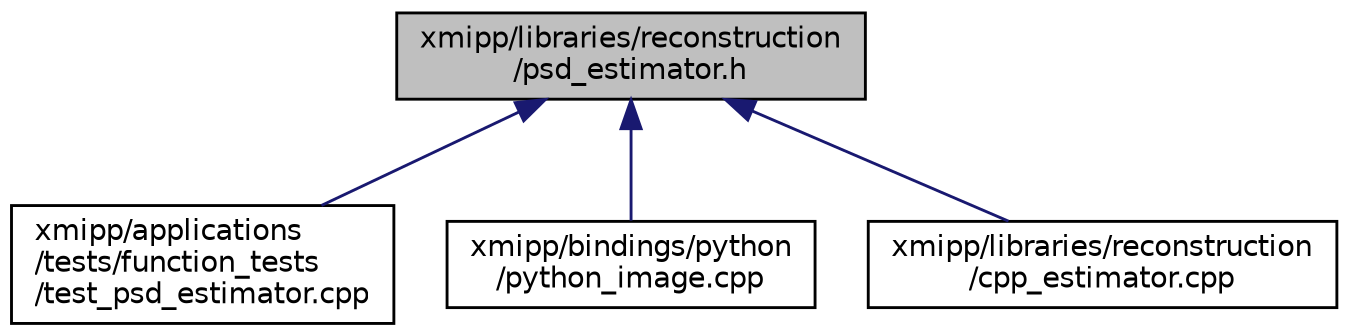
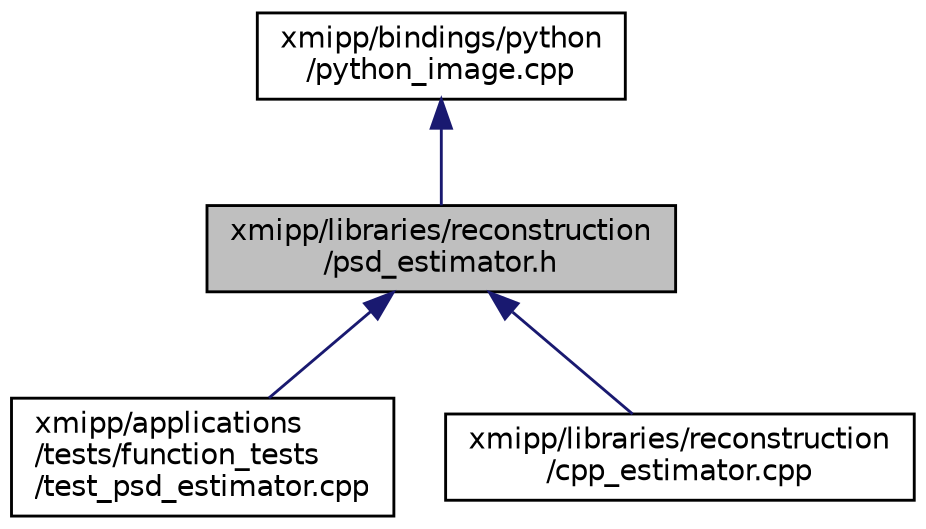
edge "xmipp/bindings/python /python_image.cpp" -> "xmipp/libraries/reconstruction /psd_estimator.h": reversed
